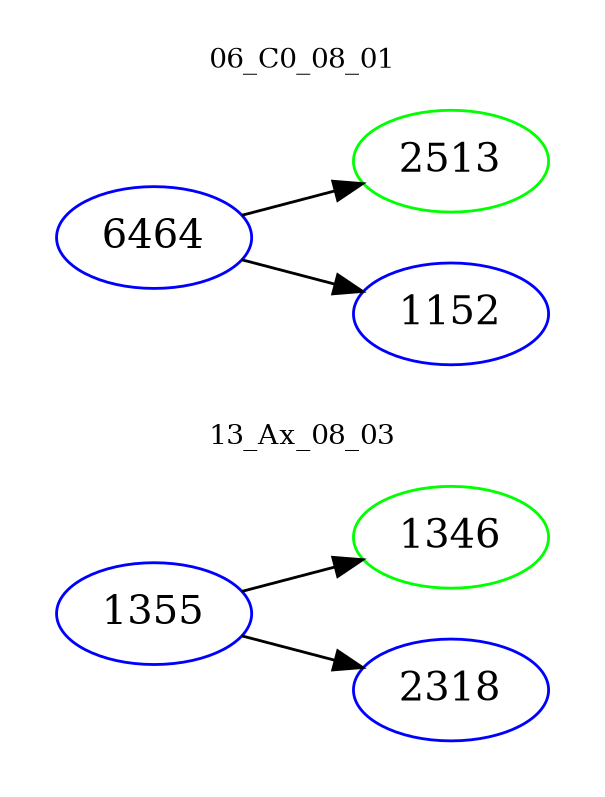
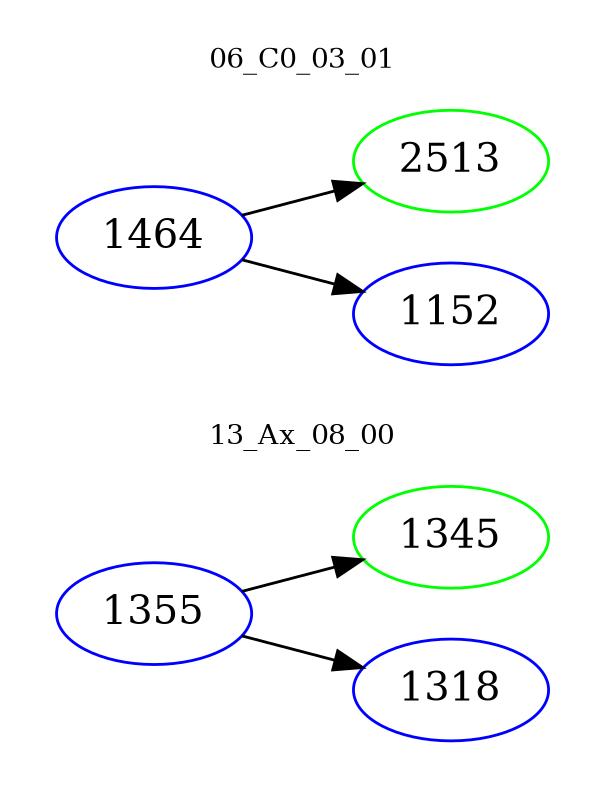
cluster "06_C0_08_01": label "06_C0_08_01" -> "06_C0_03_01"
node "6464": label "6464" -> "1464"
cluster "13_Ax_08_03": label "13_Ax_08_03" -> "13_Ax_08_00"
node "1346": label "1346" -> "1345"
node "2318": label "2318" -> "1318"
